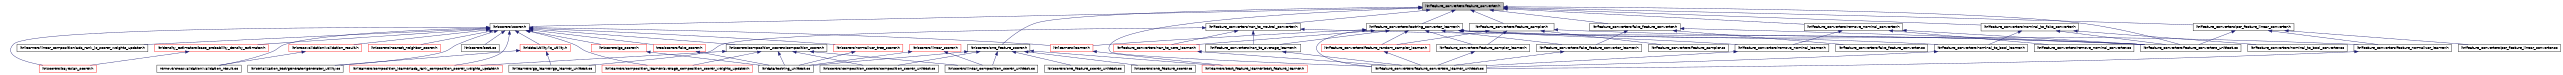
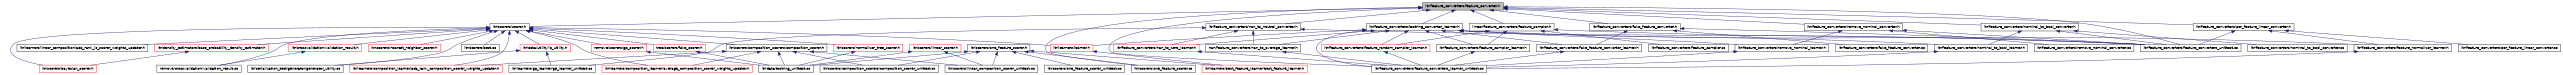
edge "ltr/scorers/one_feature_scorer.h" -> "ltr/feature_converters/feature_converter.h": now "ltr/scorers/one_feature_scorer.cc" -> "ltr/feature_converters/feature_converter.h"
node "ltr/feature_converters/feature_sampler.h": label "ltr/feature_converters/feature_sampler.h" -> "linear/feature_converters/feature_sampler.h"
node "ltr/feature_converters/nominal_to_fake_converter.h": label "ltr/feature_converters/nominal_to_fake_converter.h" -> "ltr/feature_converters/nominal_to_bool_converter.h"
node "ltr/scorers/gp_scorer.h": label "ltr/scorers/gp_scorer.h" -> "remove/scorers/gp_scorer.h"
node "ltr/feature_converters/nan_to_average_learner.h": label "ltr/feature_converters/nan_to_average_learner.h" -> "nan/feature_converters/nan_to_average_learner.h"
